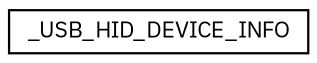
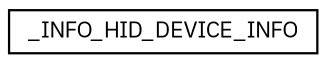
node "_USB_HID_DEVICE_INFO": label "_USB_HID_DEVICE_INFO" -> "_INFO_HID_DEVICE_INFO"
